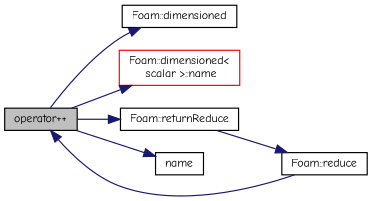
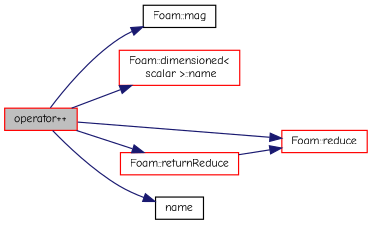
node "Foam::dimensioned": label "Foam::dimensioned" -> "Foam::mag"
node "operator++": color black -> red
node "Foam::returnReduce": color black -> red
node "Foam::reduce": color black -> red
edge "Foam::reduce" -> "operator++": reversed
